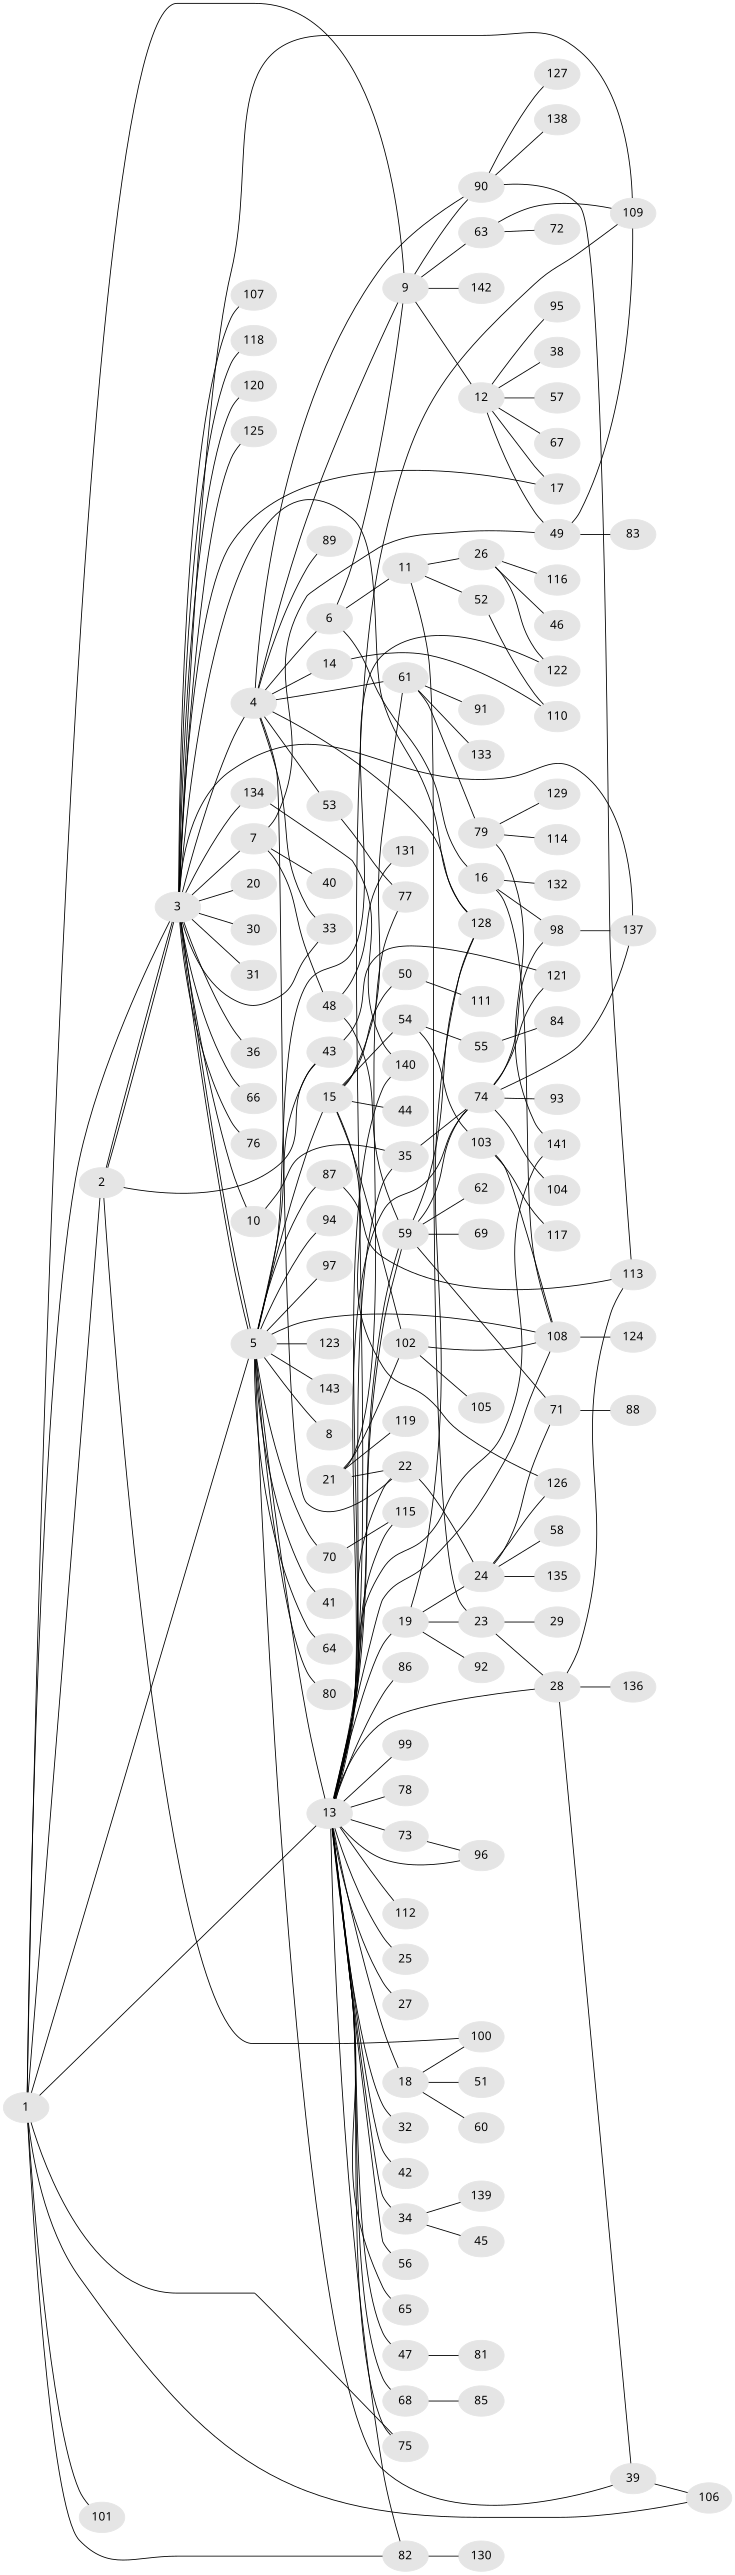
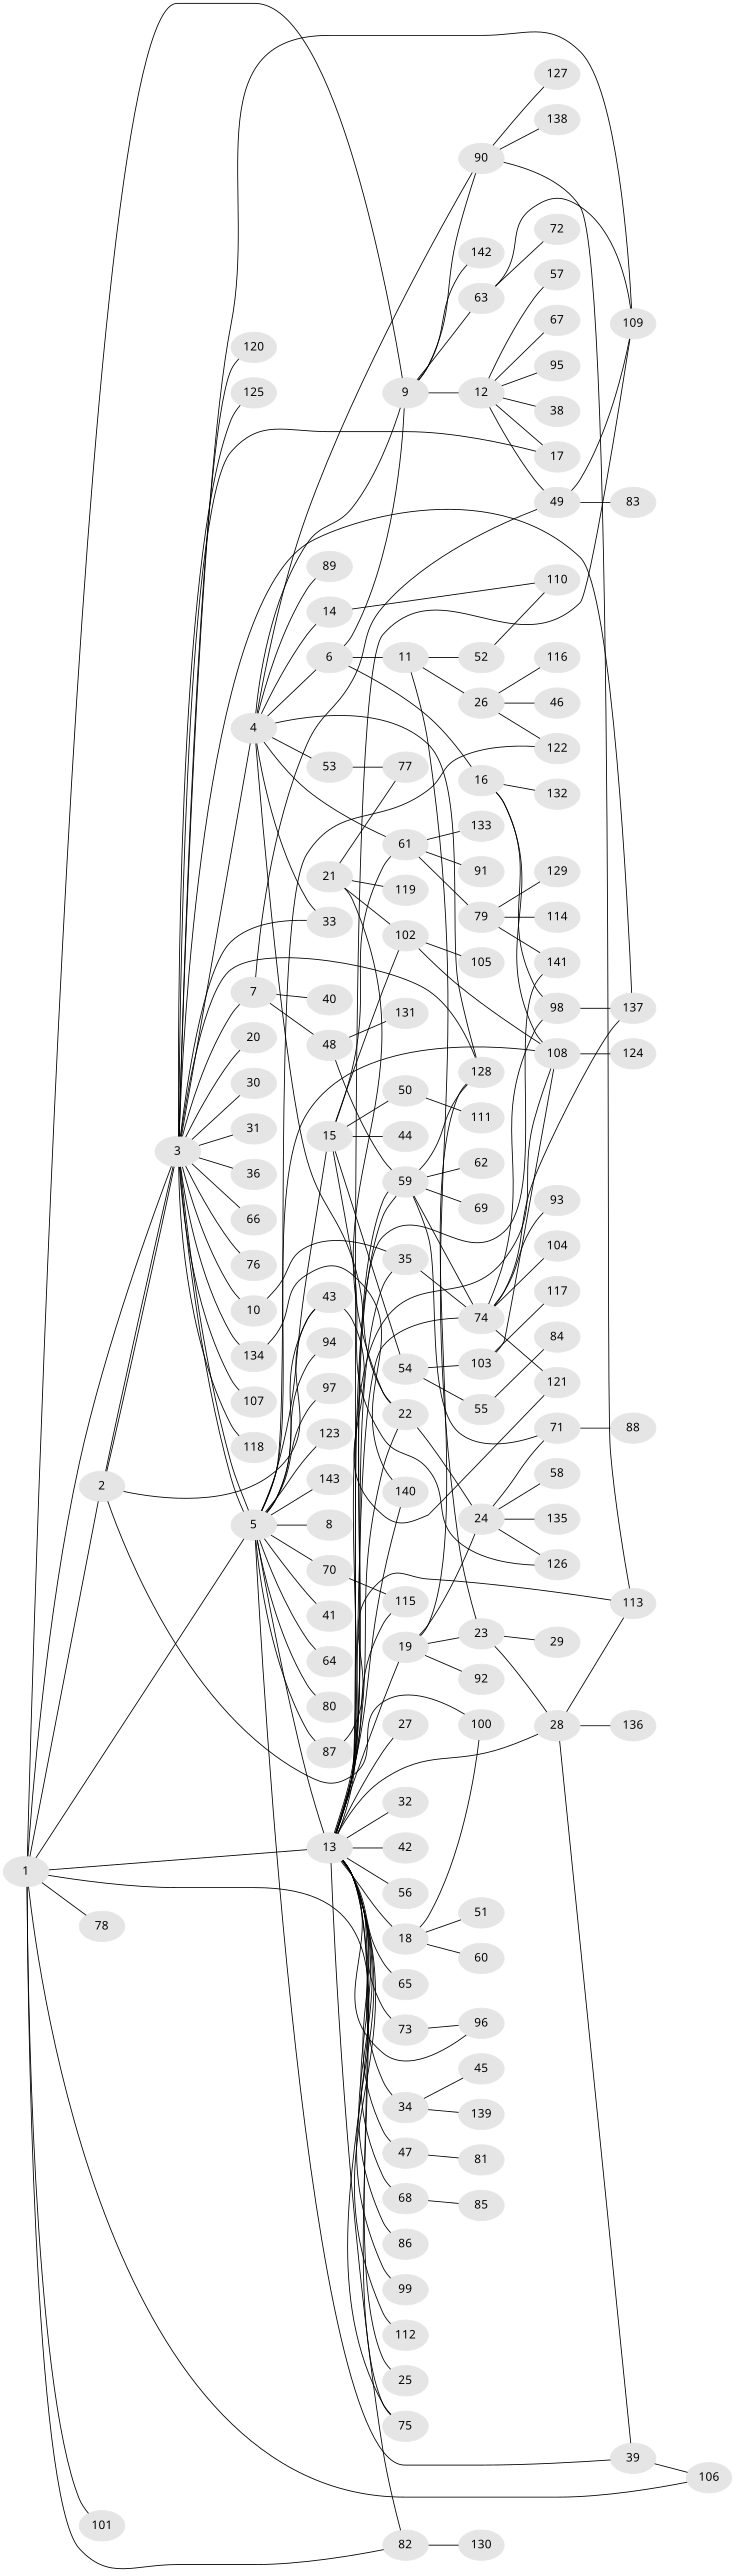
edge "78" -- "13": now "78" -- "1"
